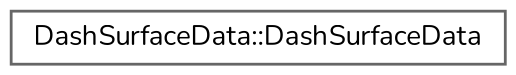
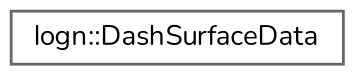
node "DashSurfaceData::DashSurfaceData": label "DashSurfaceData::DashSurfaceData" -> "Iogn::DashSurfaceData"
